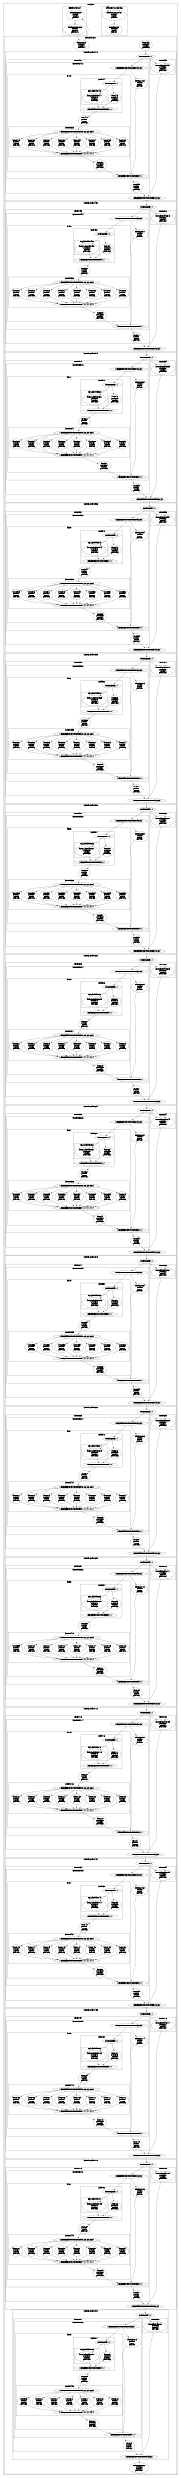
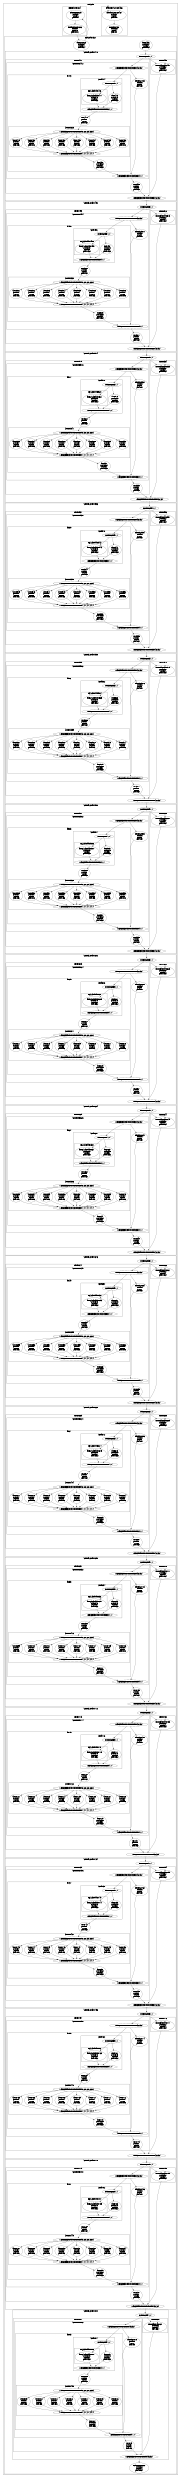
node "Sbox_655 push=4 pop=6 peek =6": added
